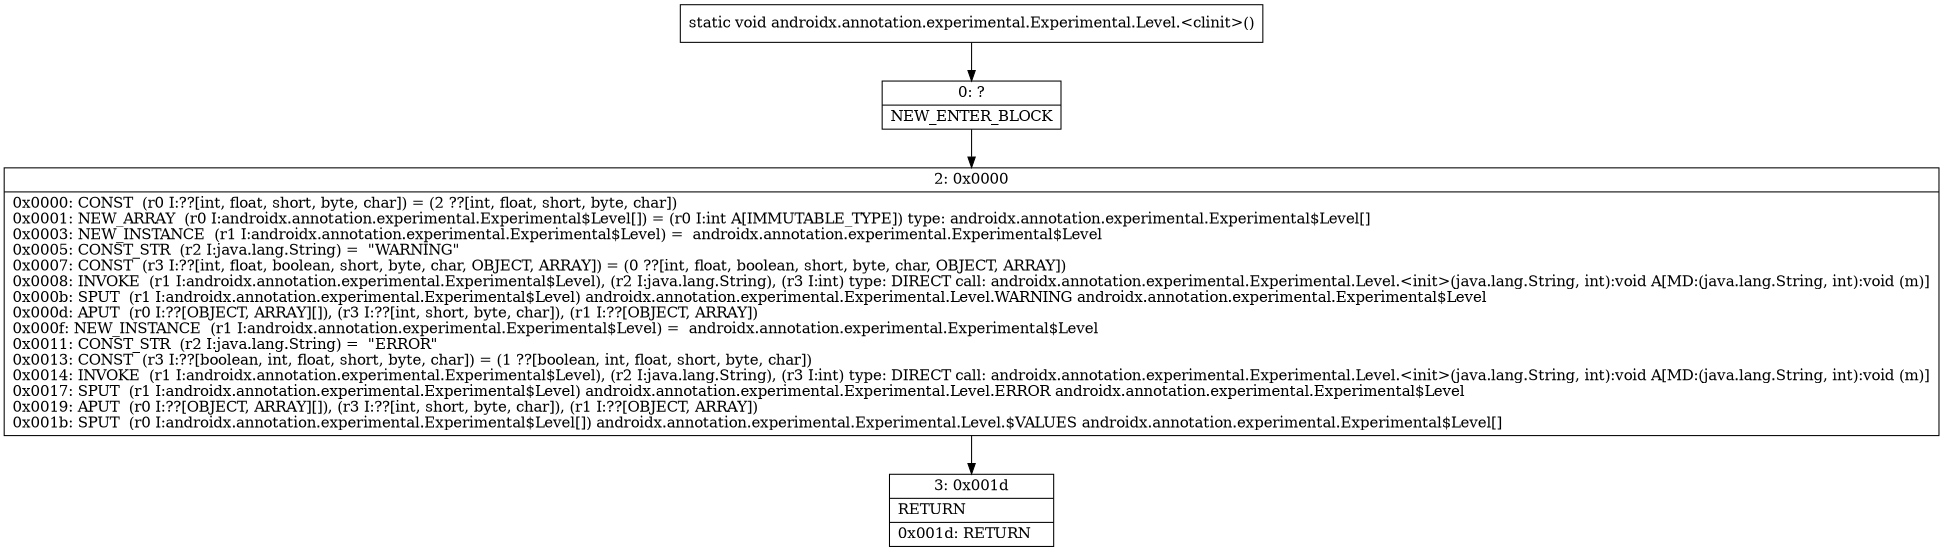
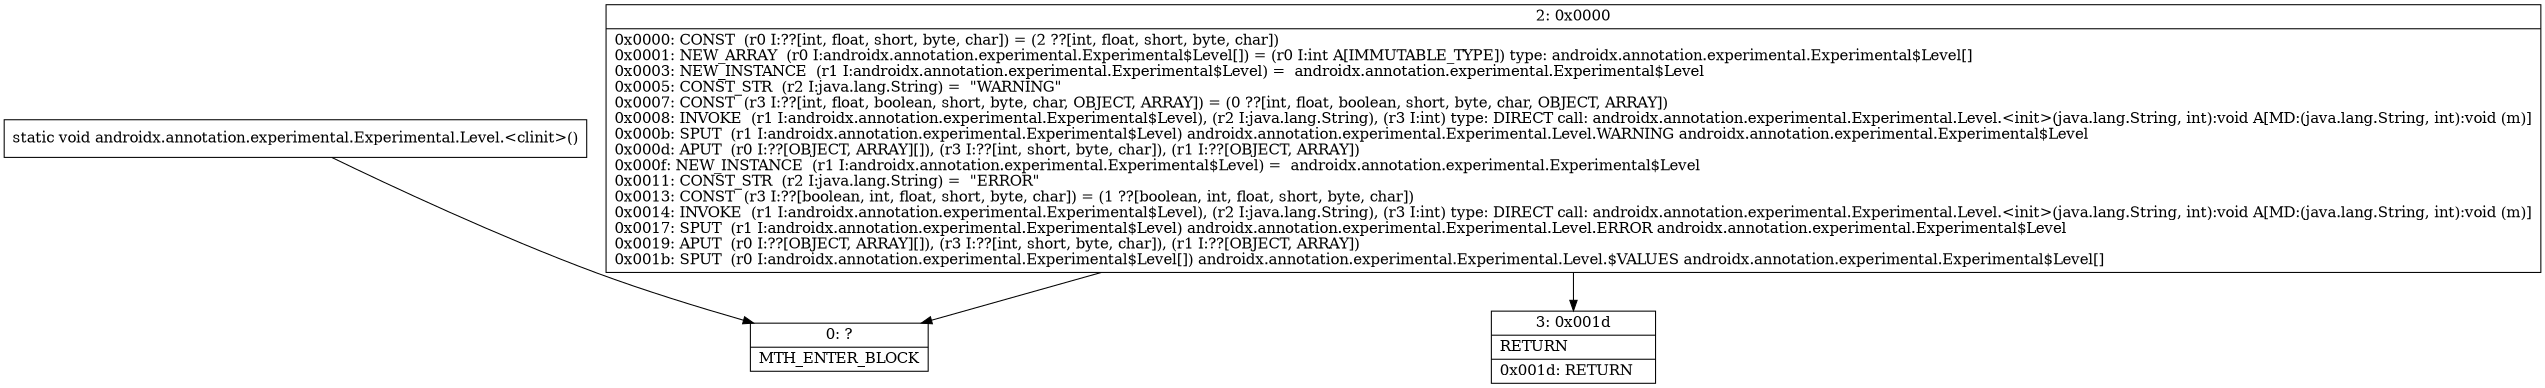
node "0: ?": text "NEW_ENTER_BLOCK" -> "MTH_ENTER_BLOCK"
edge "0: ?" -> "2: 0x0000": reversed
